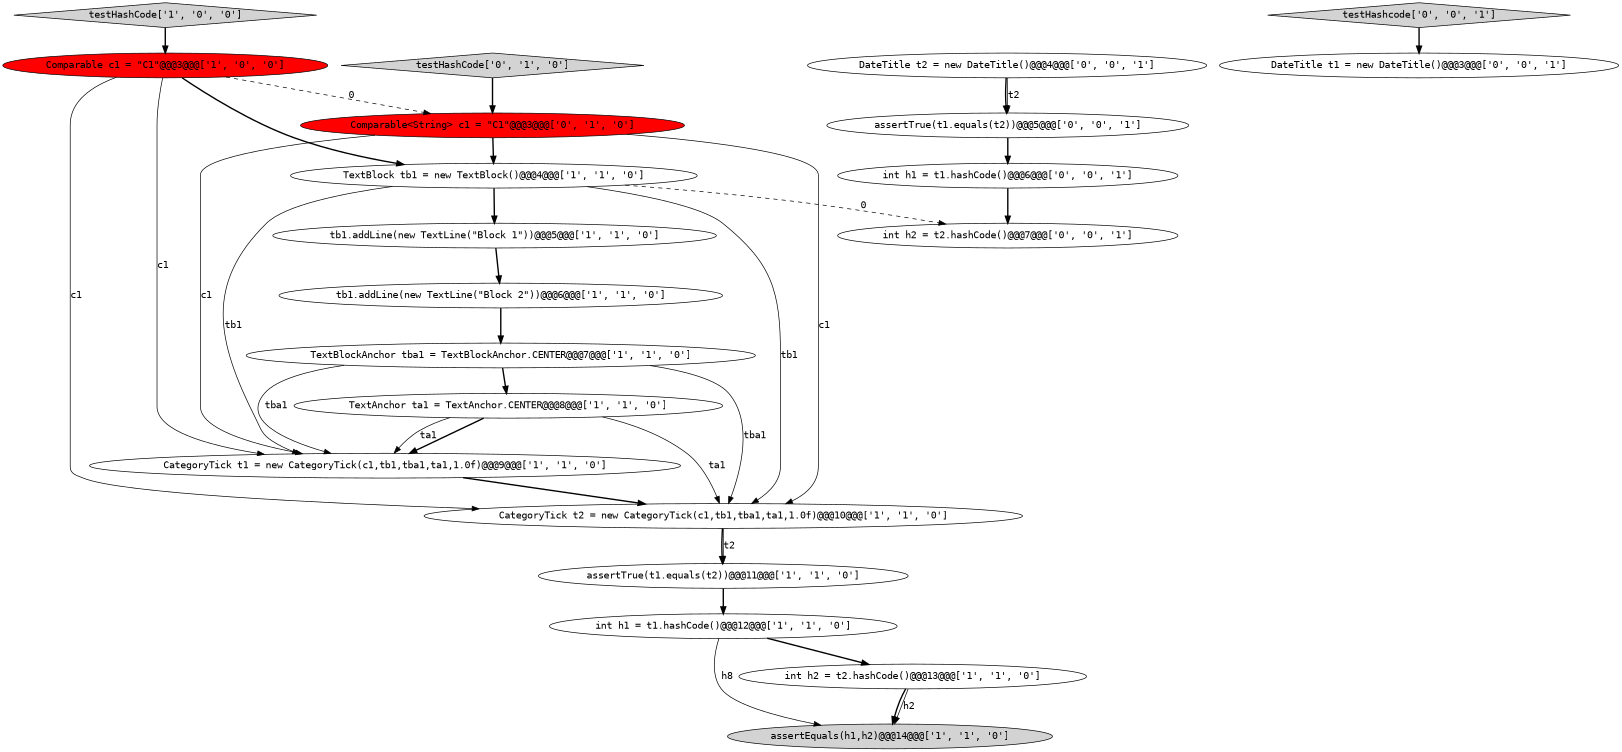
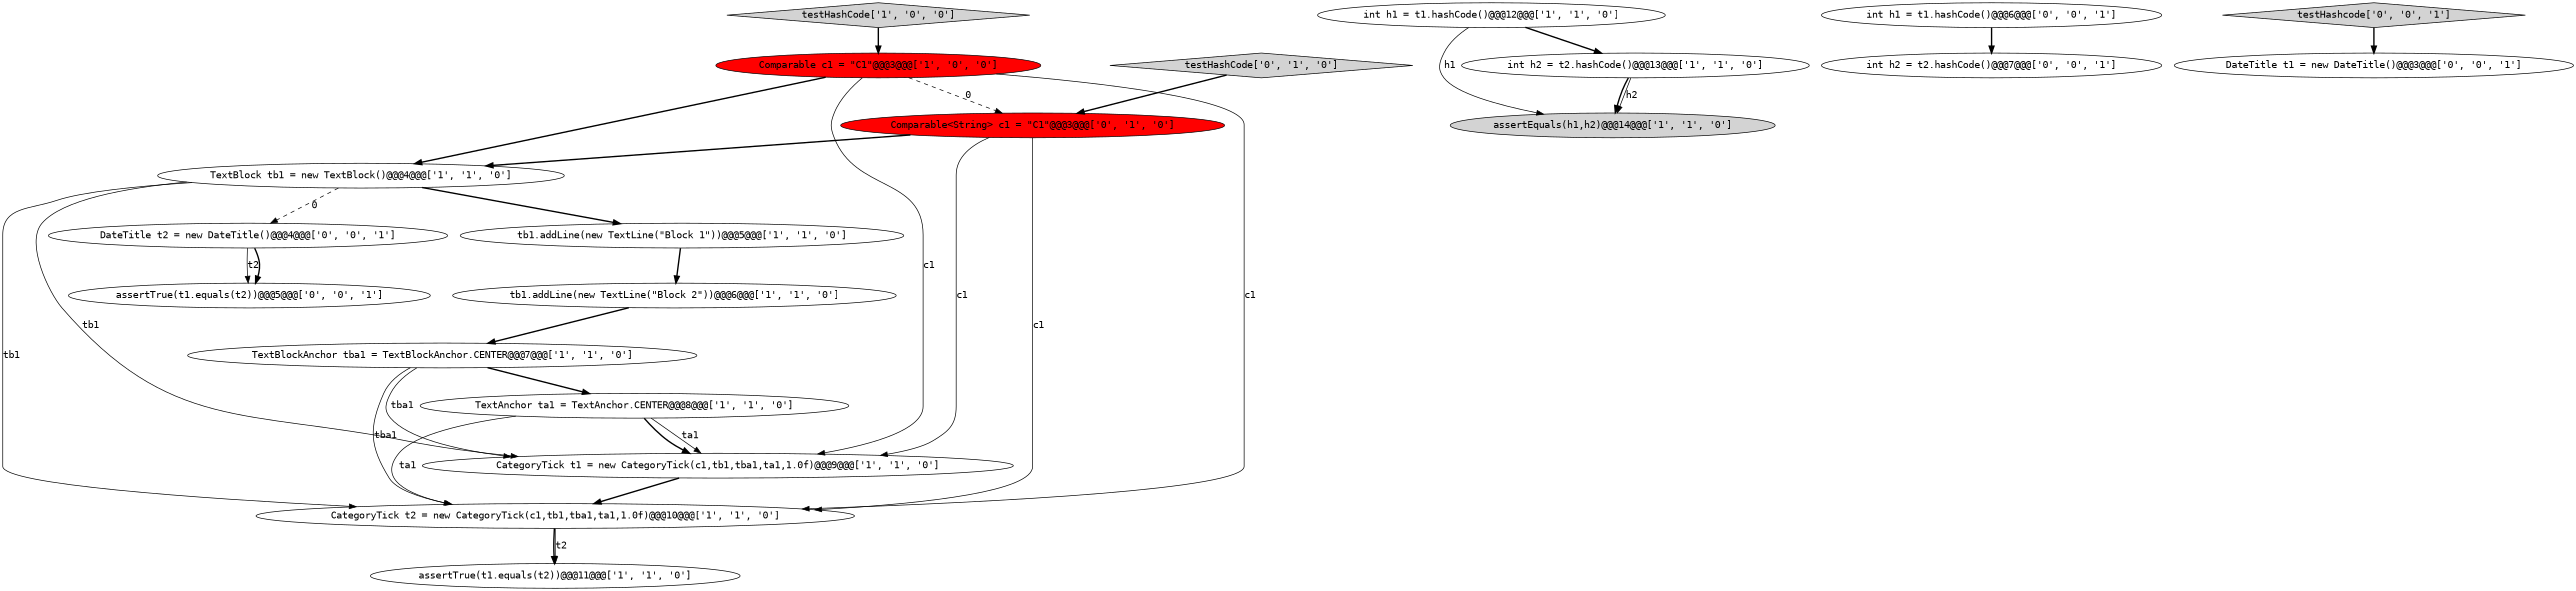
edge "assertTrue(t1.equals(t2))@@@5@@@['0', '0', '1']" -> "int h1 = t1.hashCode()@@@6@@@['0', '0', '1']": removed
edge "TextBlock tb1 = new TextBlock()@@@4@@@['1', '1', '0']" -> "int h2 = t2.hashCode()@@@7@@@['0', '0', '1']": now "TextBlock tb1 = new TextBlock()@@@4@@@['1', '1', '0']" -> "DateTitle t2 = new DateTitle()@@@4@@@['0', '0', '1']"
edge "assertTrue(t1.equals(t2))@@@11@@@['1', '1', '0']" -> "int h1 = t1.hashCode()@@@12@@@['1', '1', '0']": removed
edge "int h1 = t1.hashCode()@@@12@@@['1', '1', '0']" -> "assertEquals(h1,h2)@@@14@@@['1', '1', '0']": label "h8" -> "h1"
